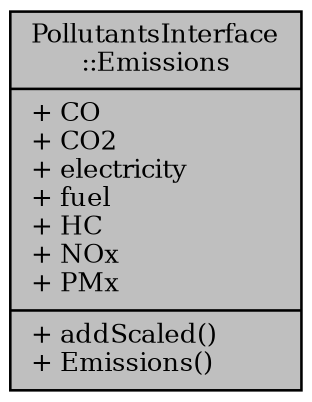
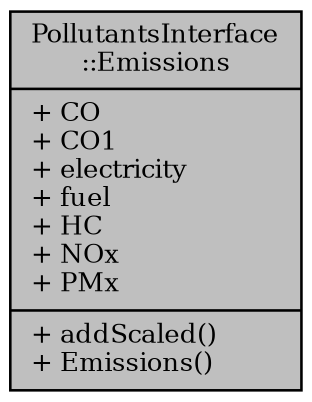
node "PollutantsInterface": text "+ CO2" -> "+ CO1"
